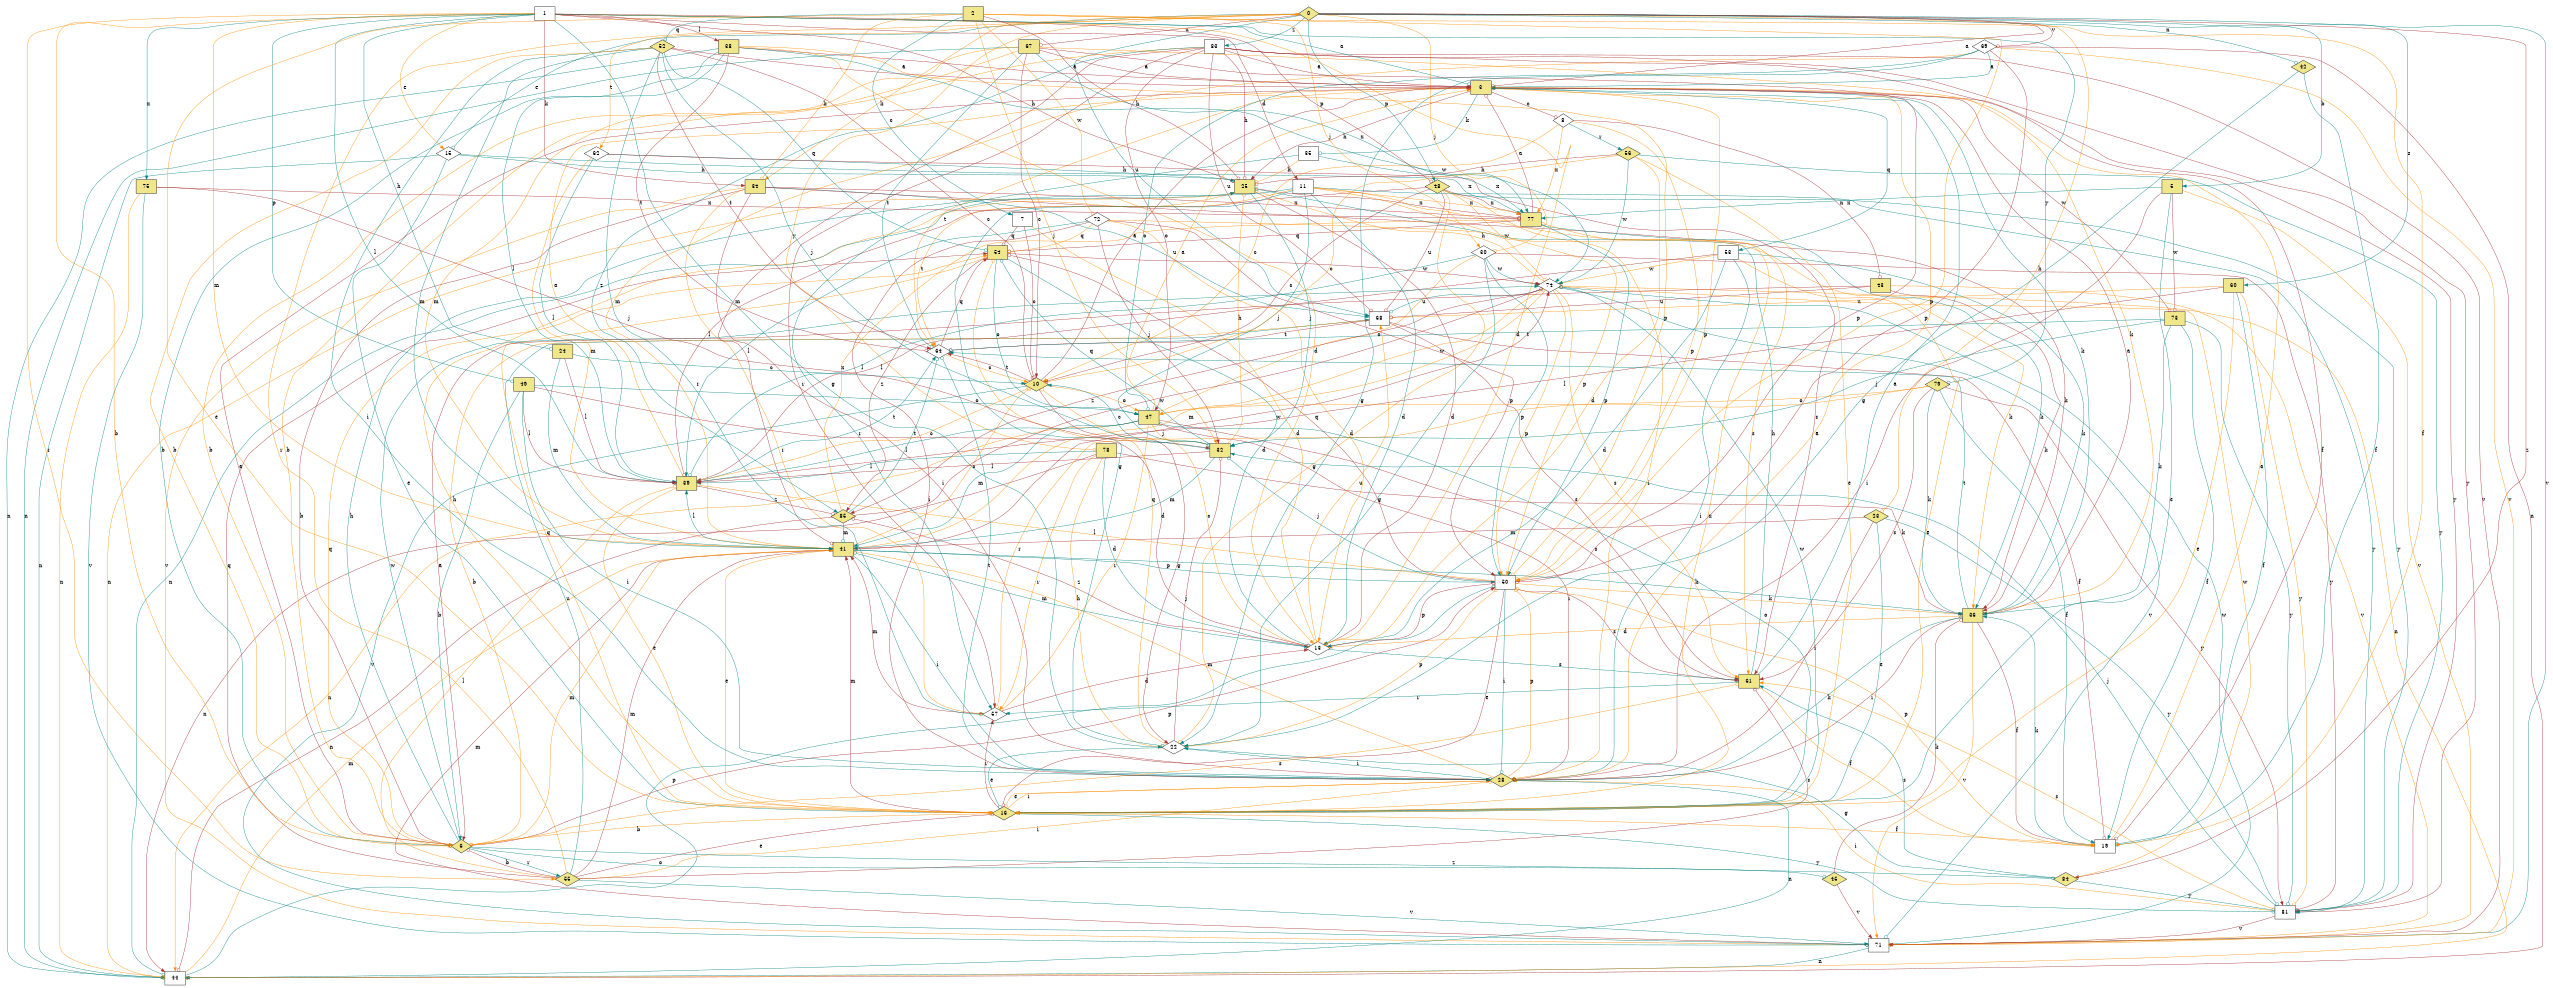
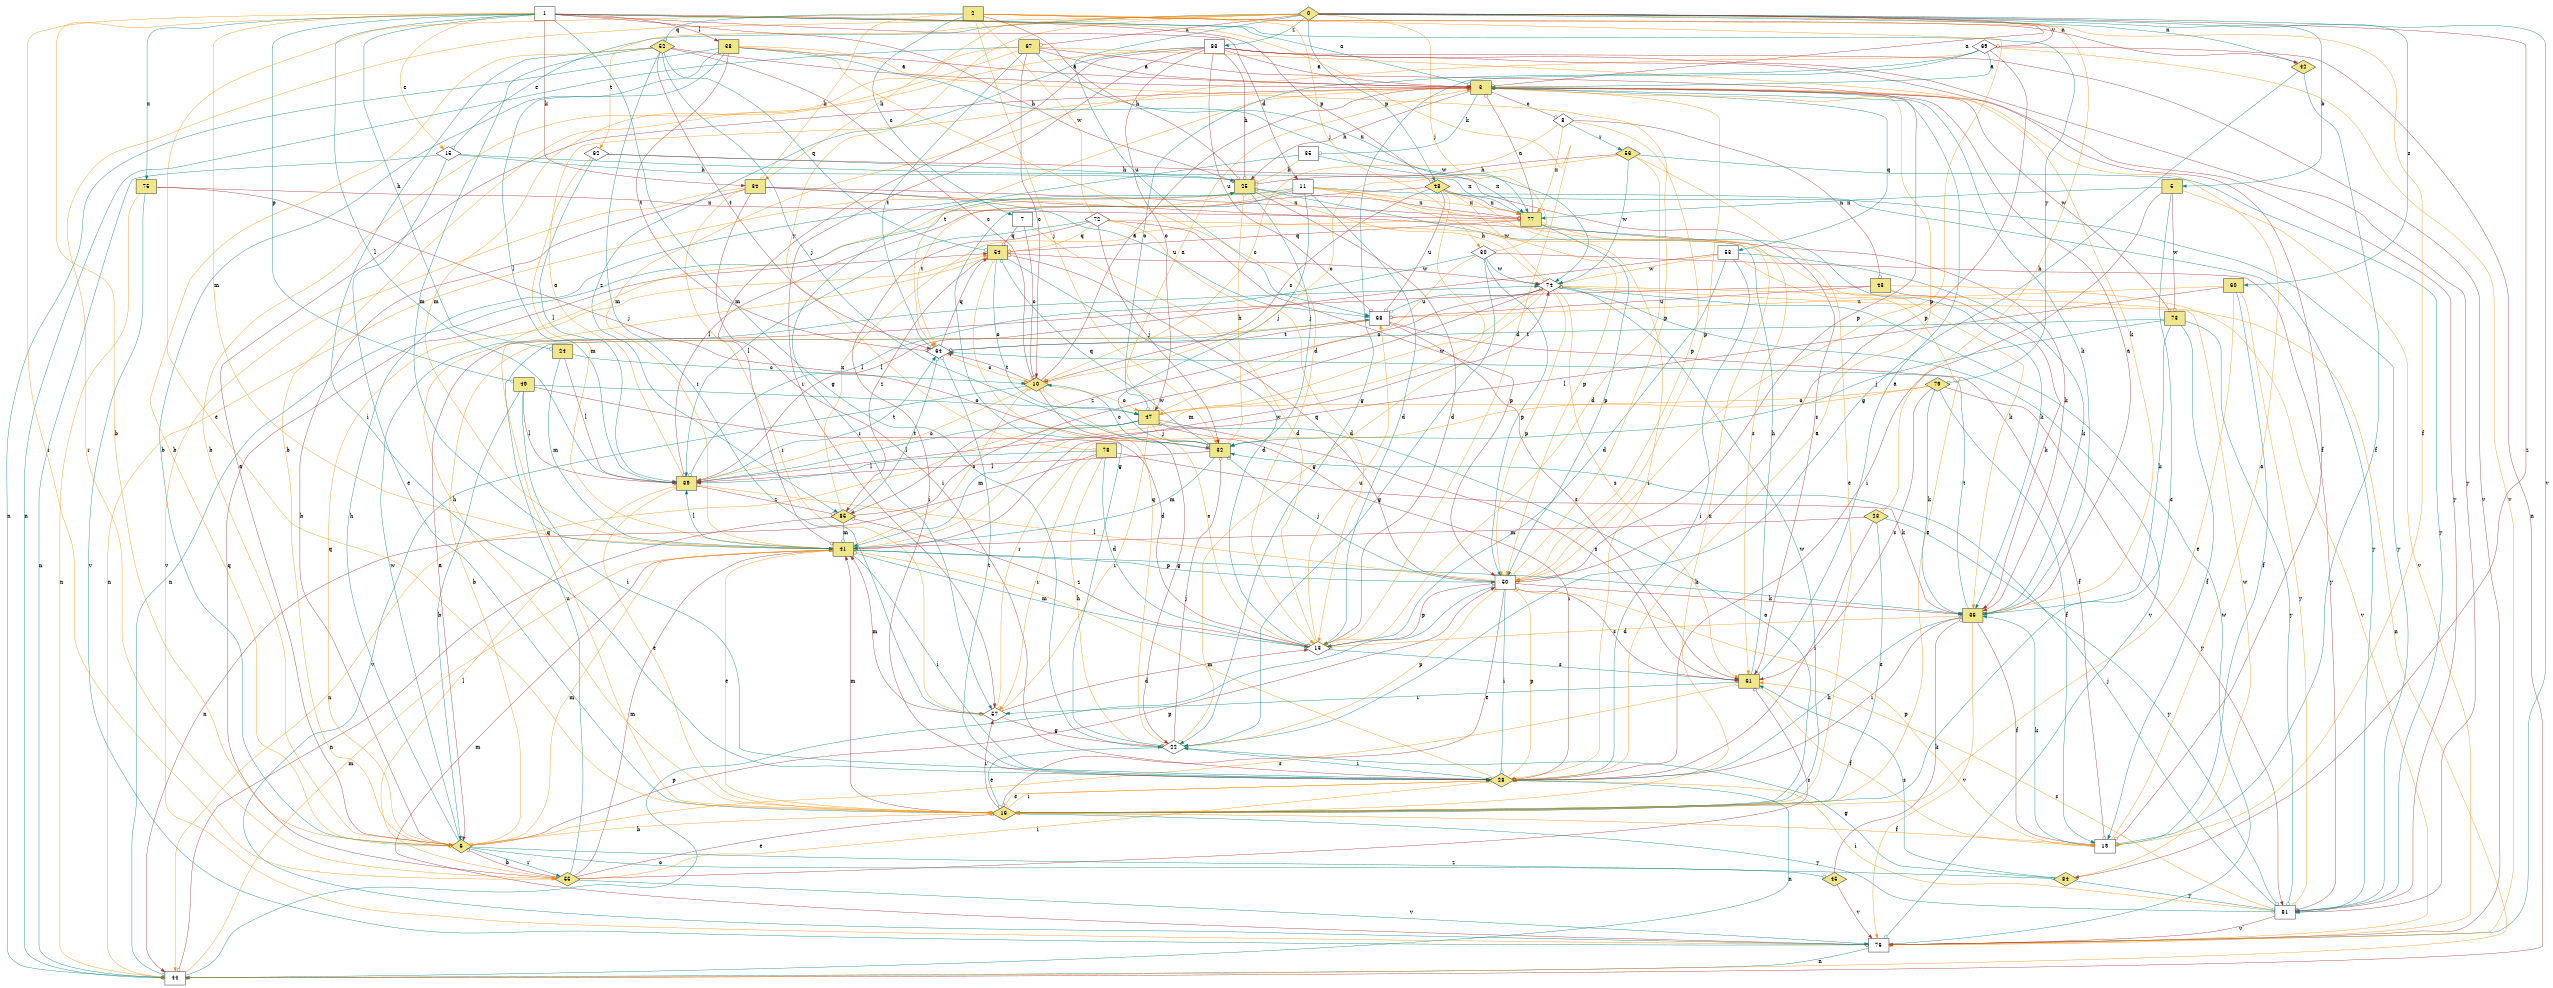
edge "2" -> "42": added, label "n"
edge "55" -> "0": reversed
edge "50" -> "36": color darkorange -> brown
edge "57" -> "22": added, label "g"
node "71": label "71" -> "76"
